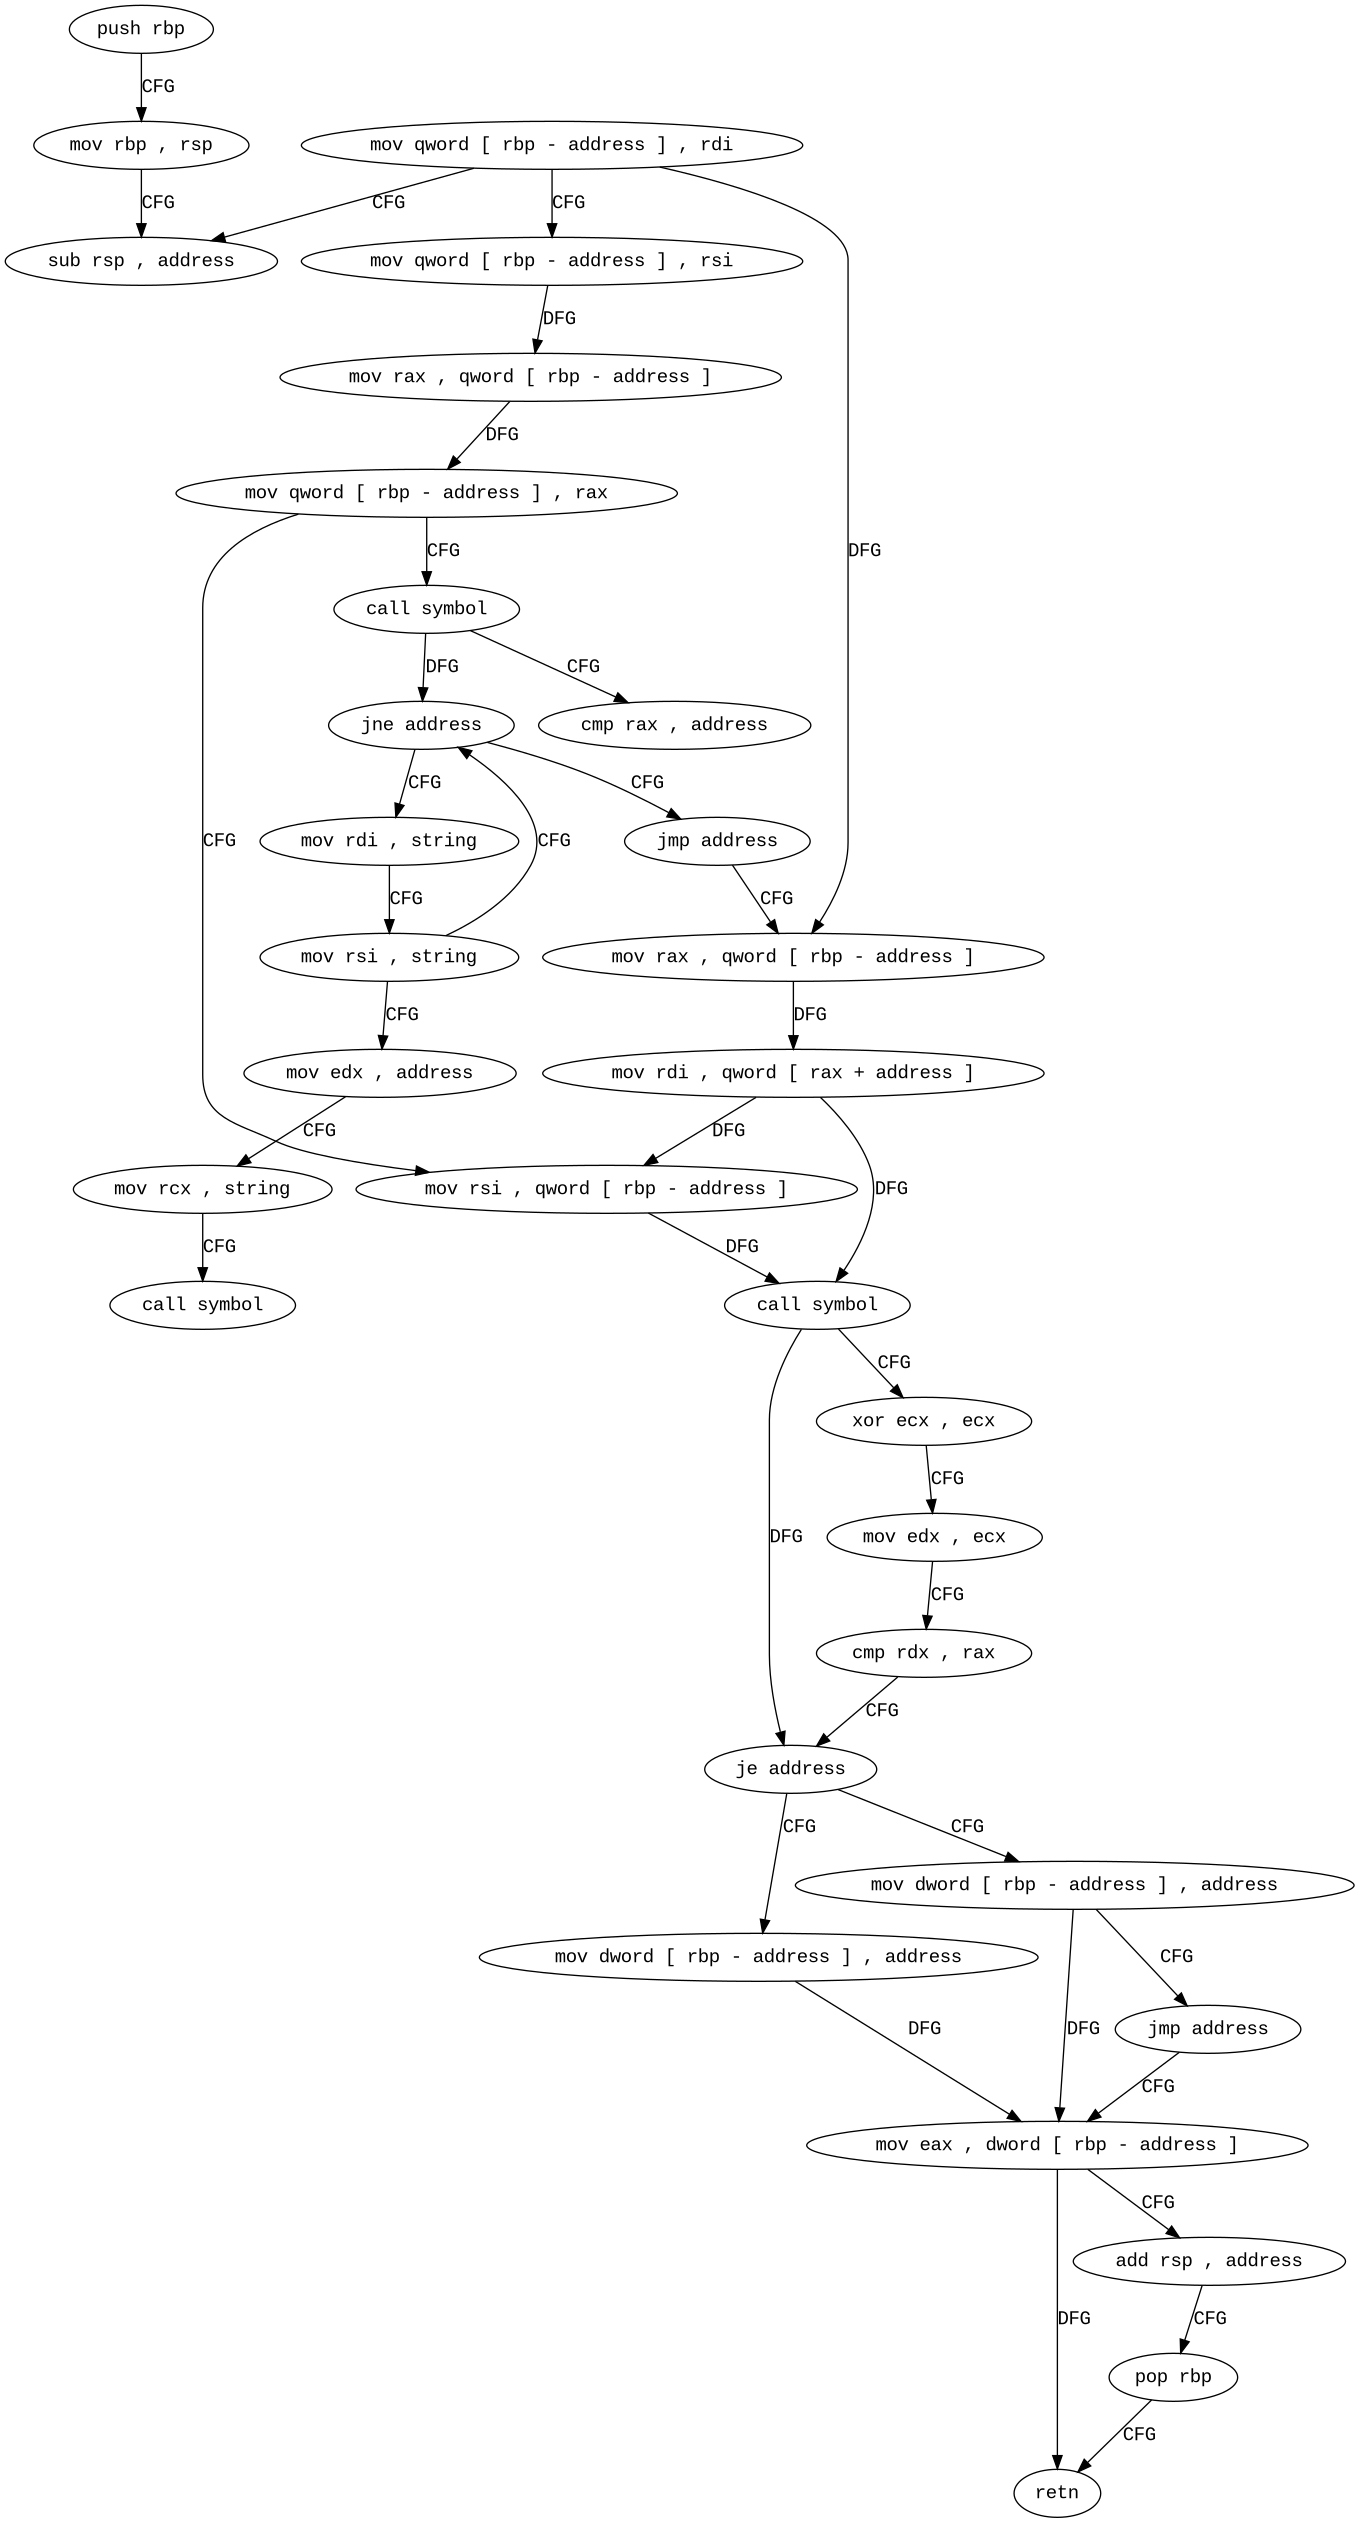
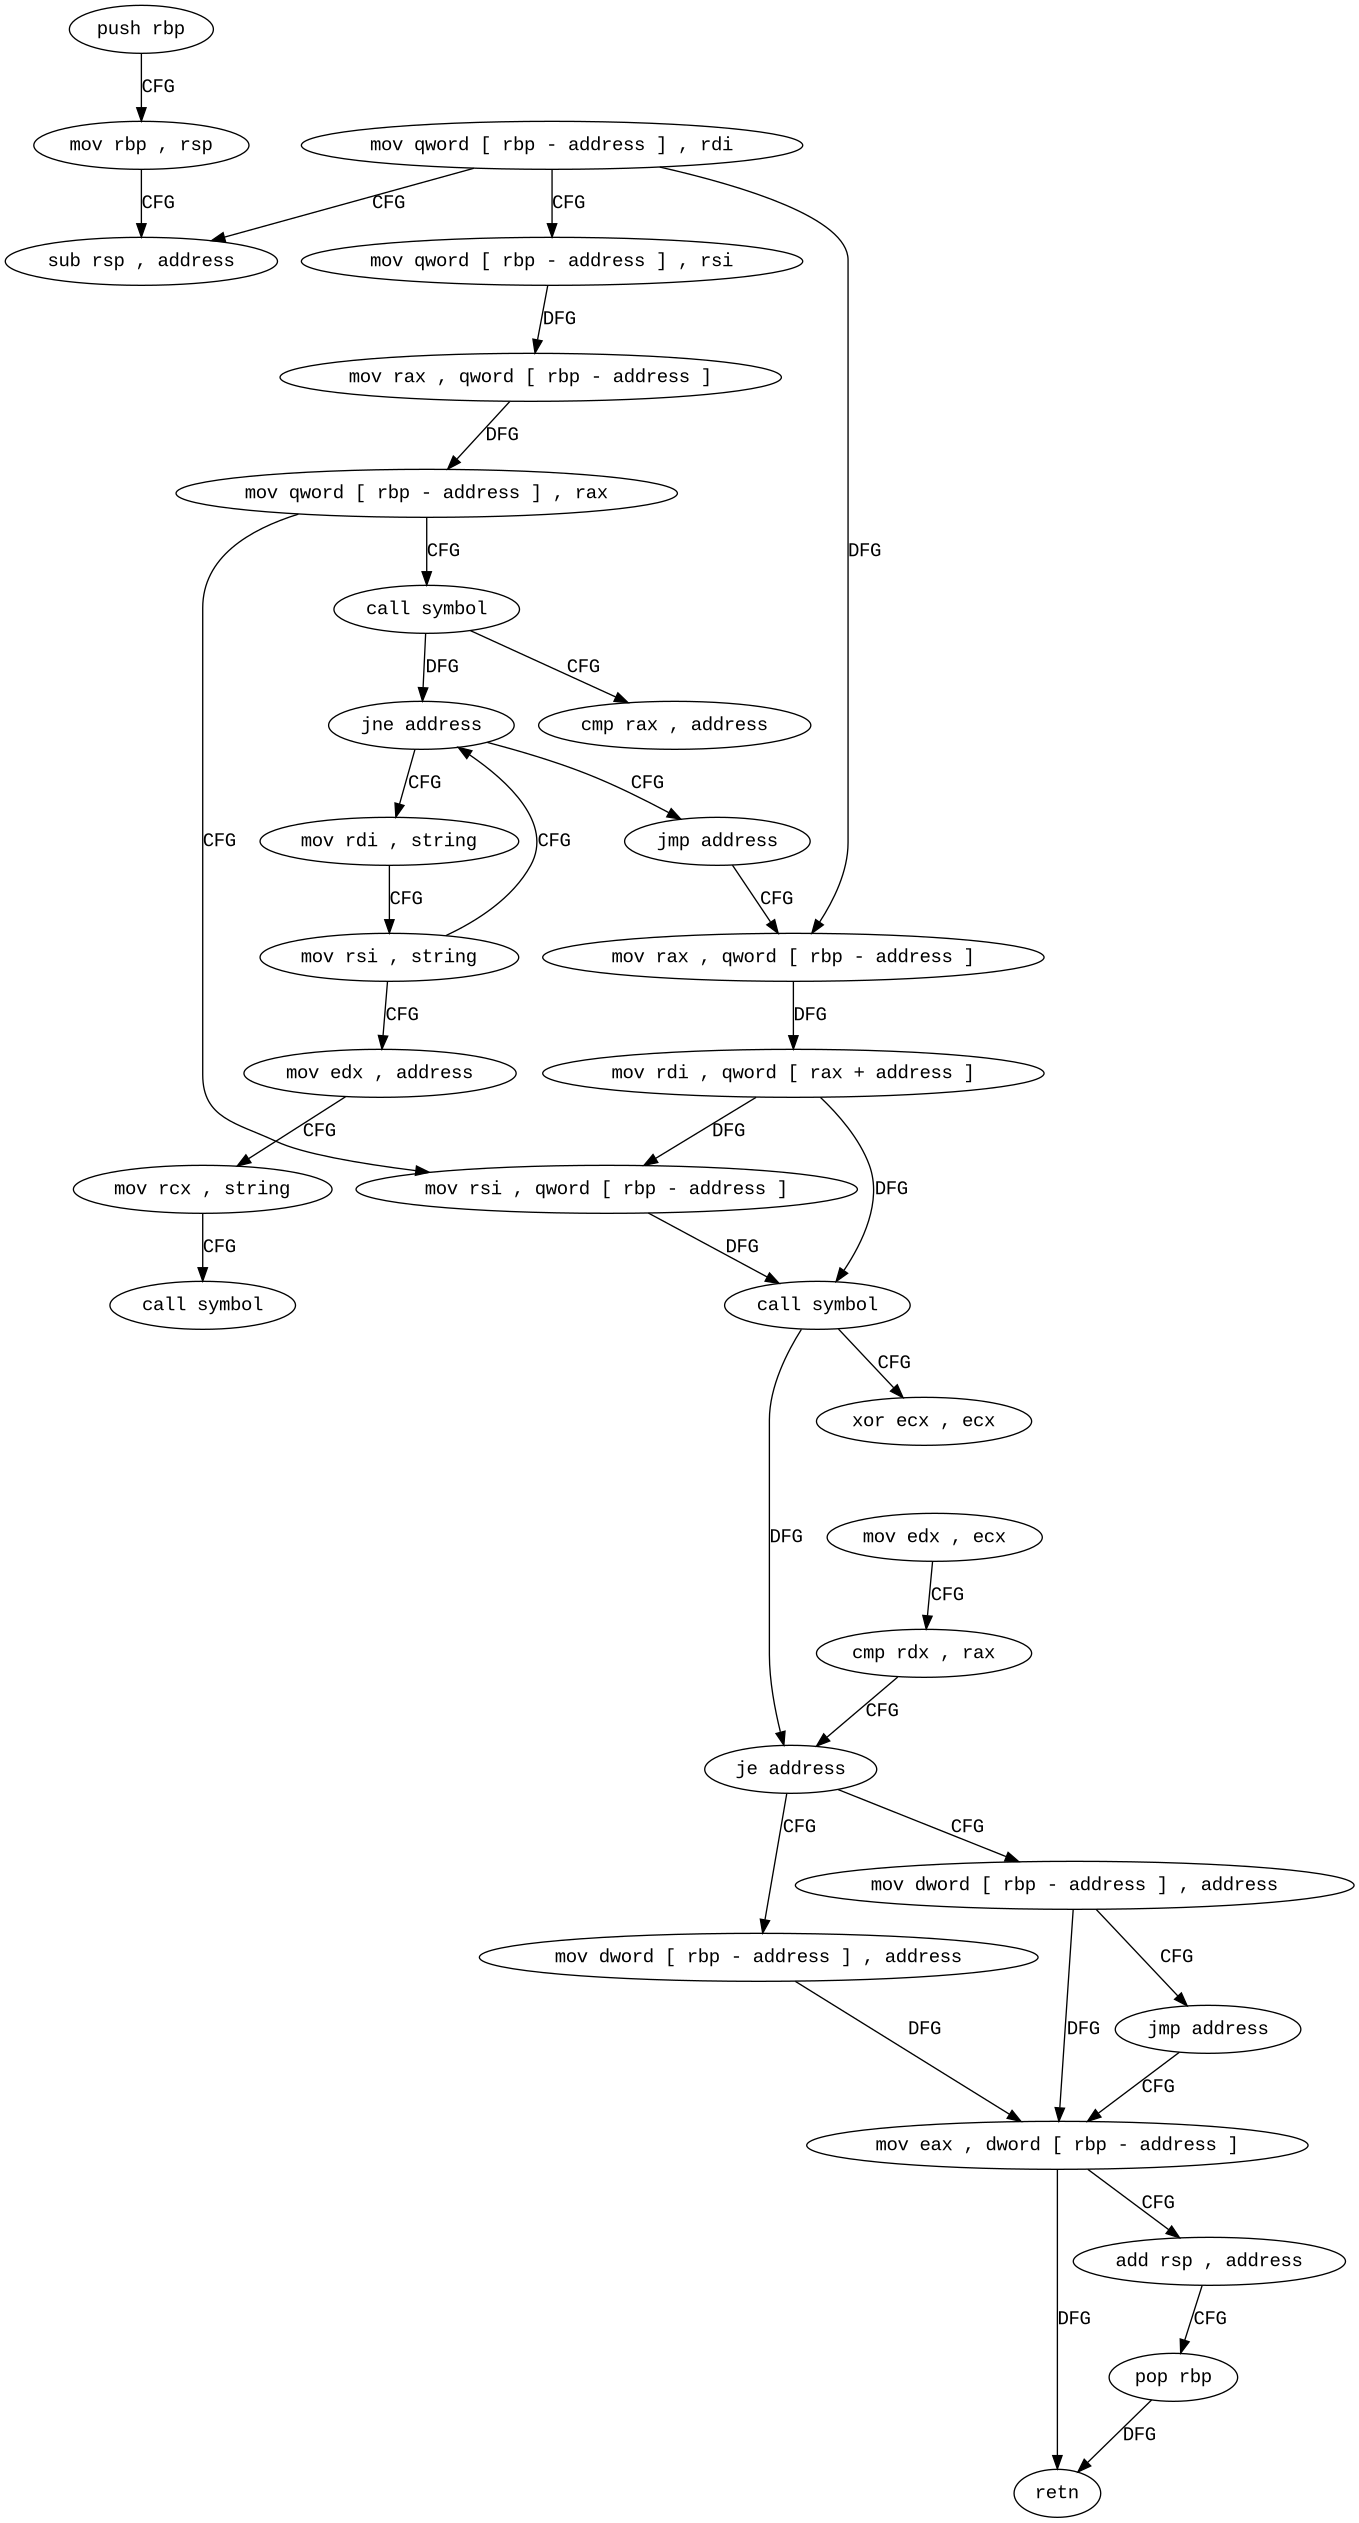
edge "xor ecx , ecx" -> "mov edx , ecx": removed, label "CFG"
edge "pop rbp" -> "retn": label "CFG" -> "DFG"
